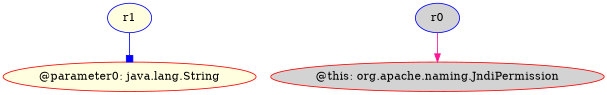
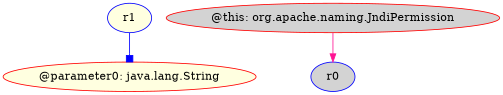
edge "r0" -> "@this: org.apache.naming.JndiPermission": reversed
